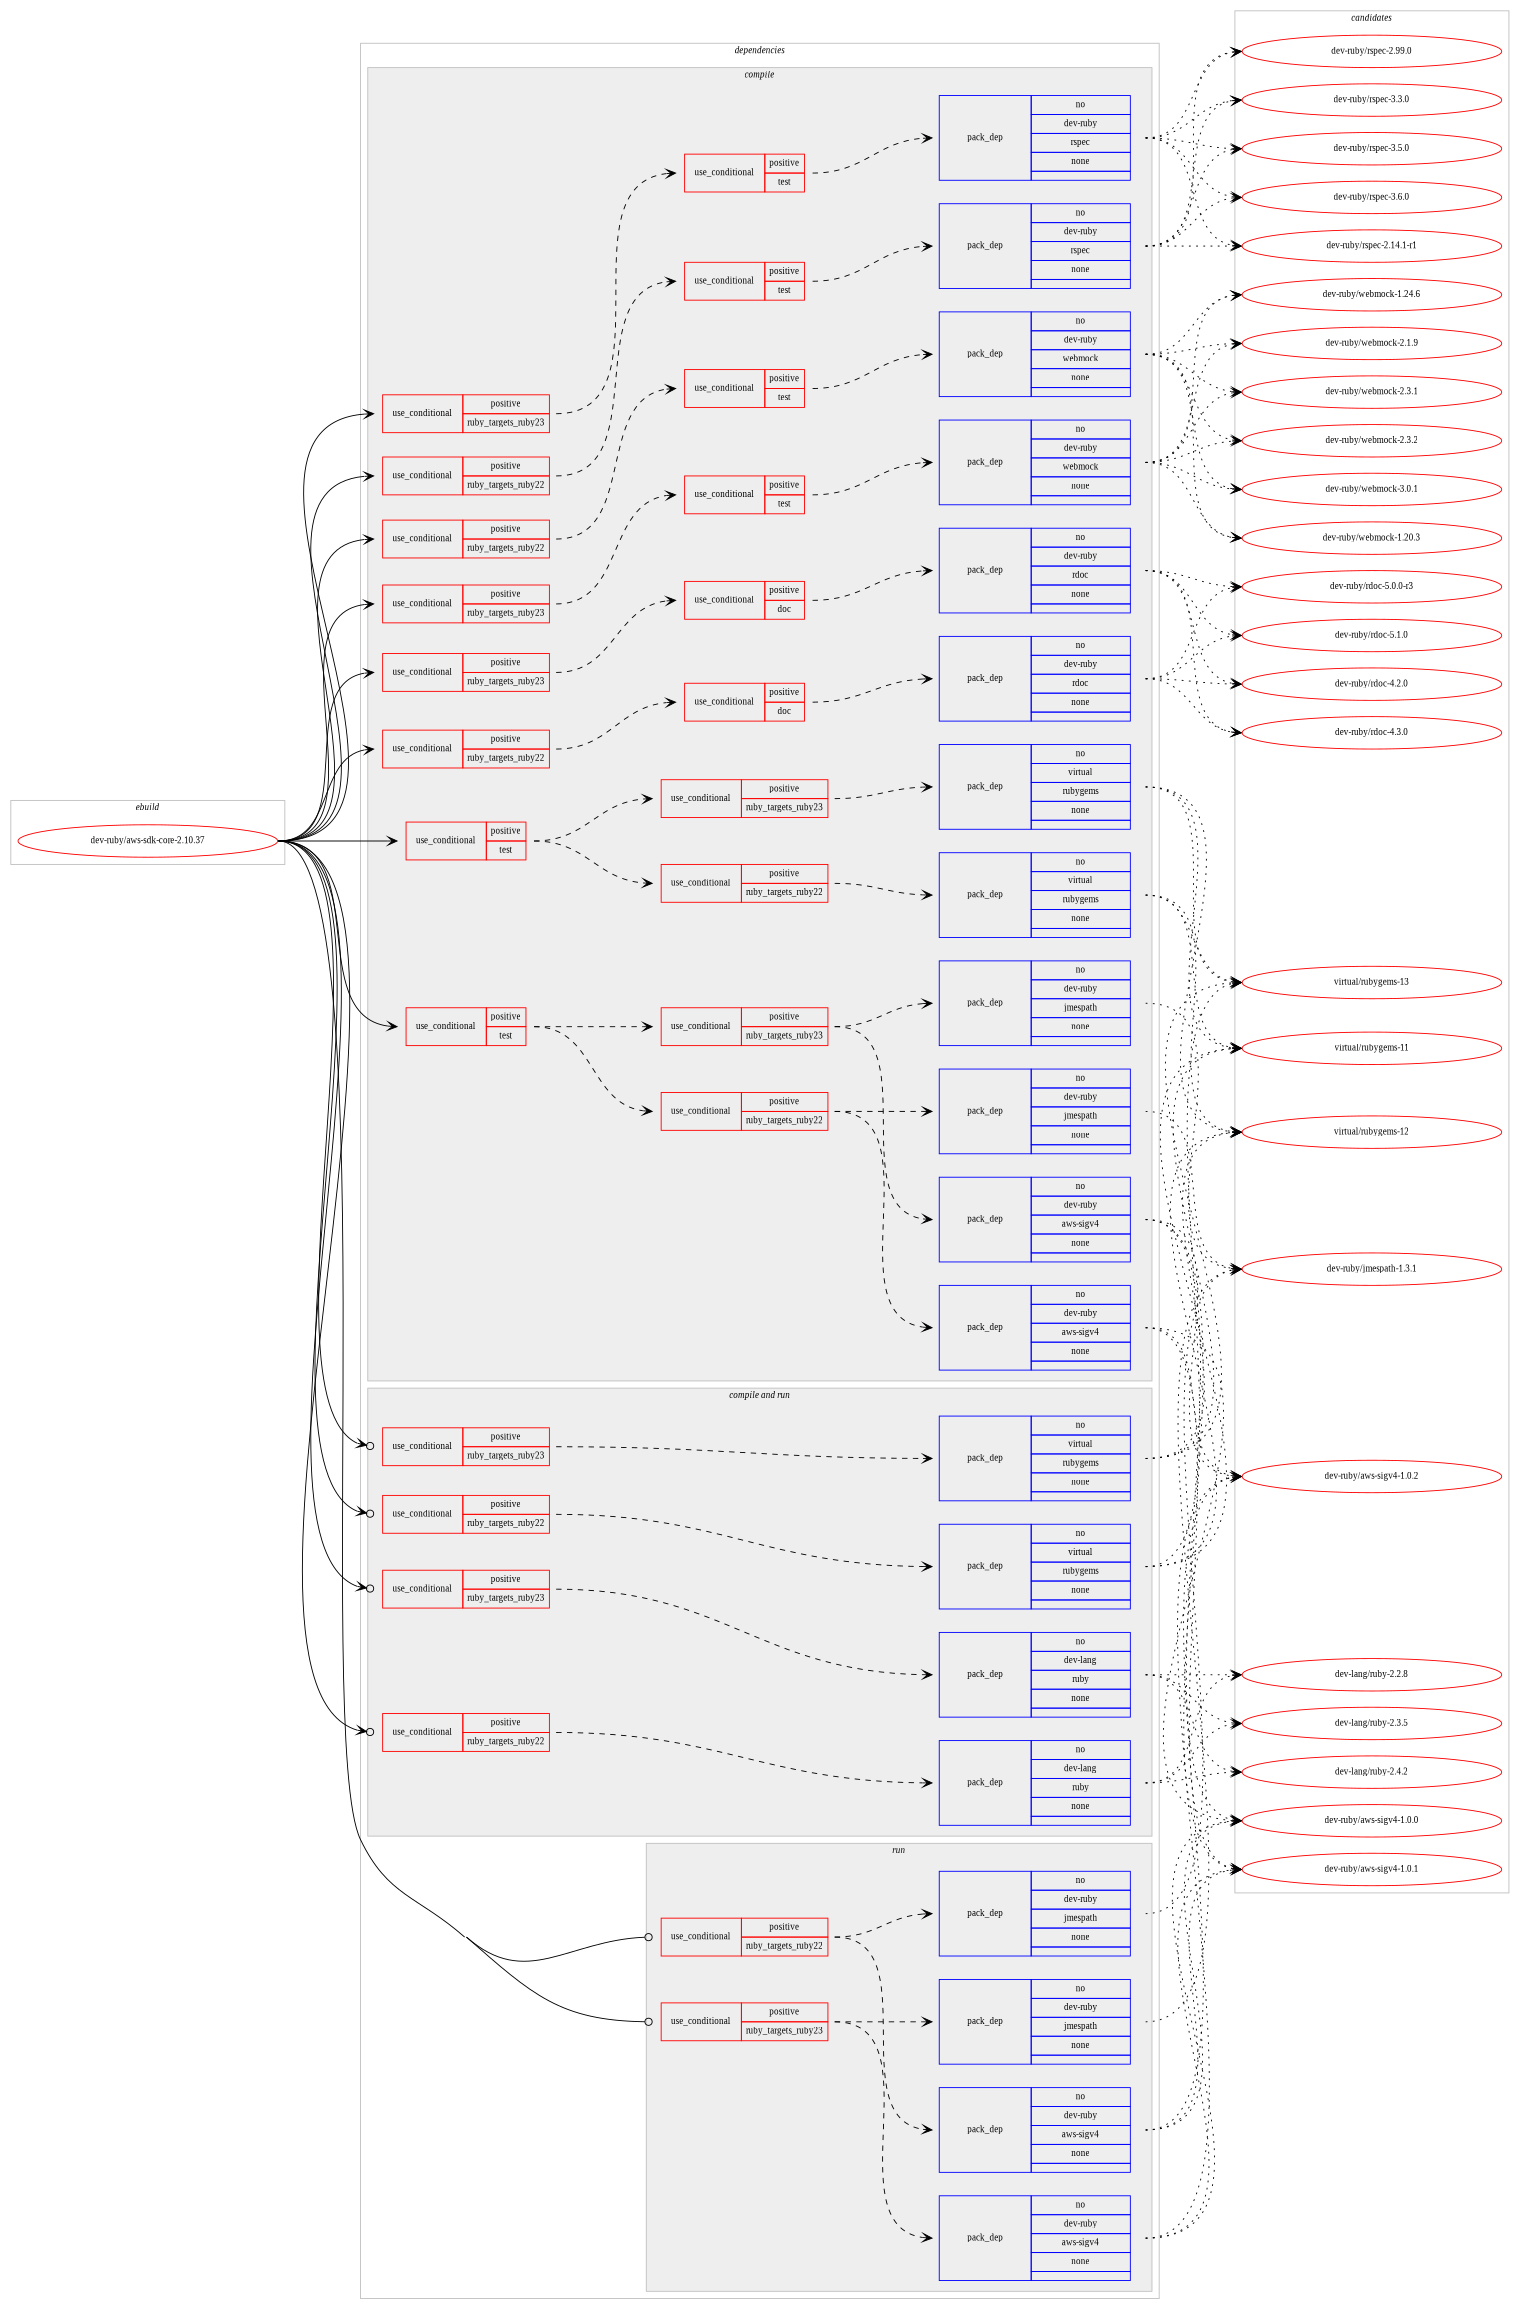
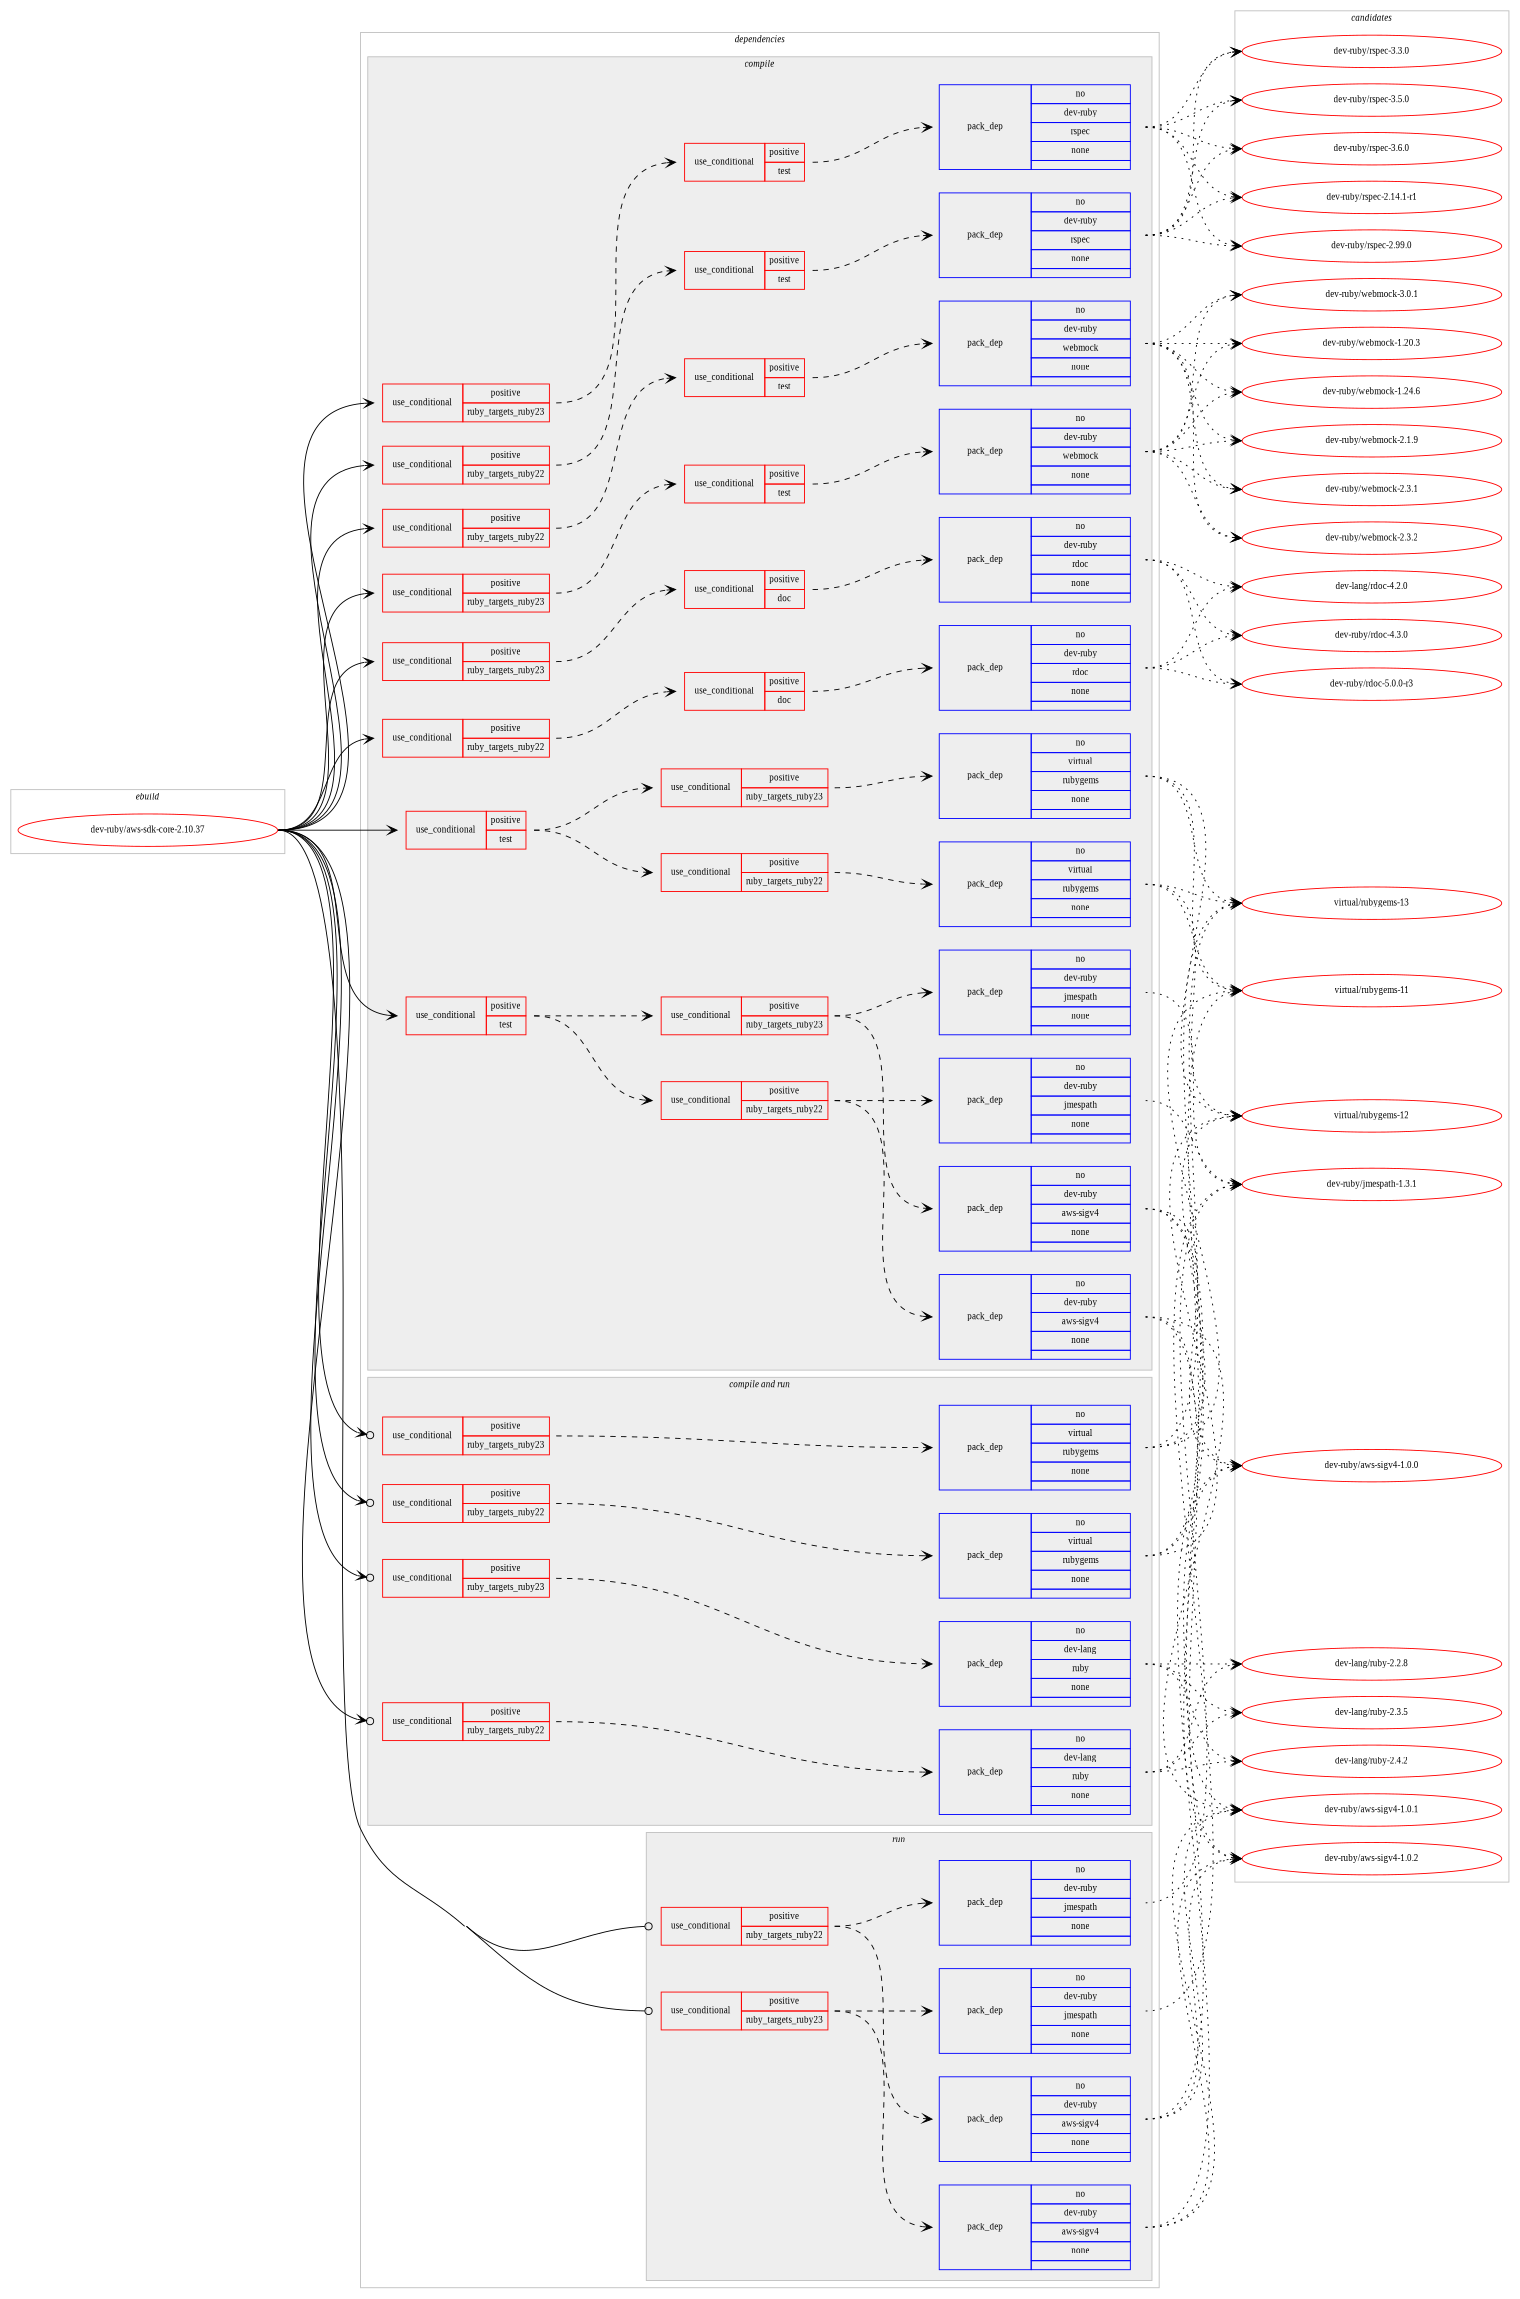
node "dev-ruby/rdoc-5.1.0": removed
node "dev-ruby/rdoc-4.2.0": label "dev-ruby/rdoc-4.2.0" -> "dev-lang/rdoc-4.2.0"
